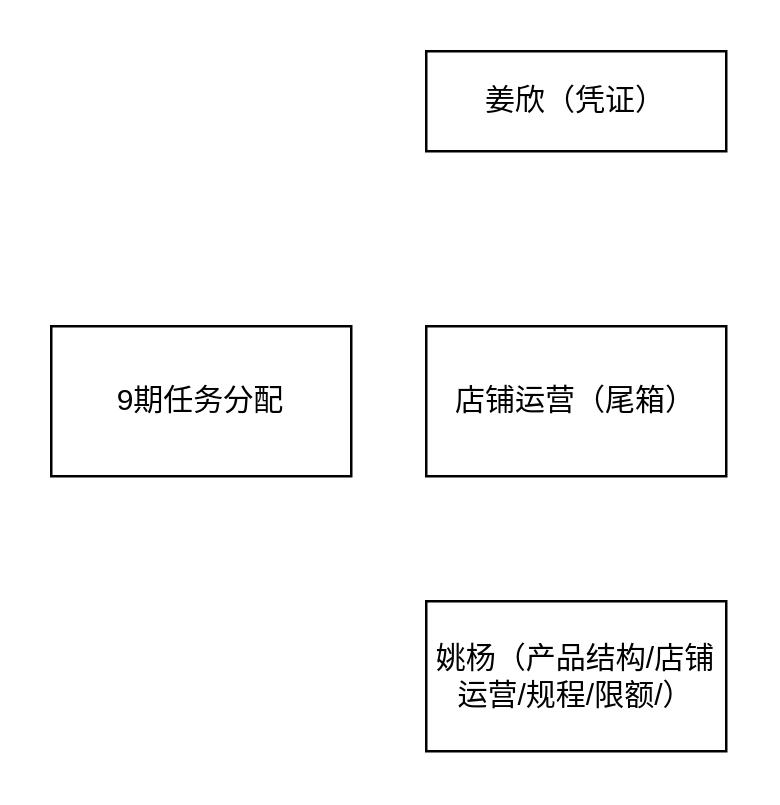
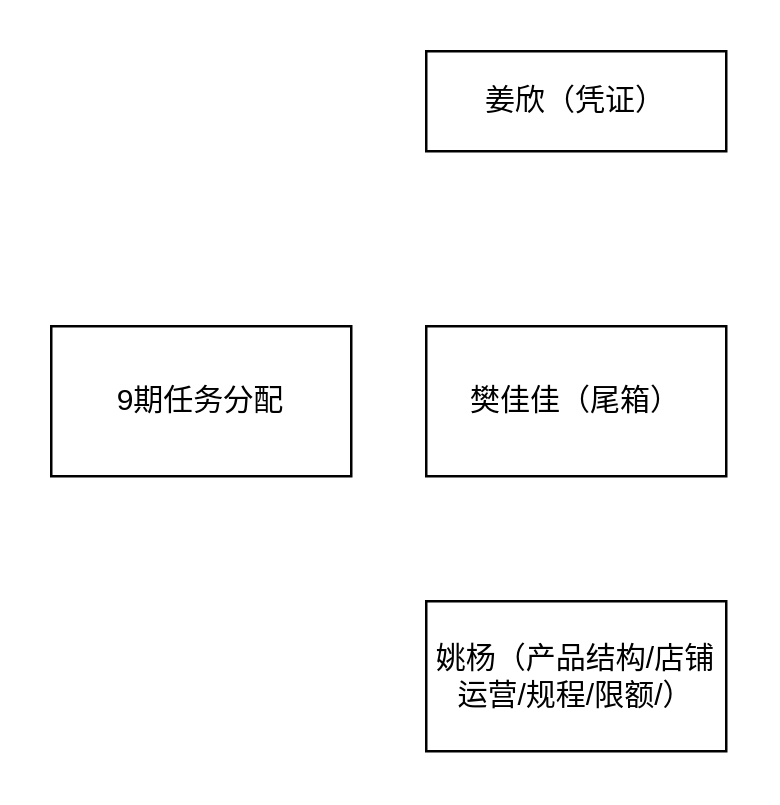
node "店铺运营（尾箱）": label "店铺运营（尾箱）" -> "樊佳佳（尾箱）"
